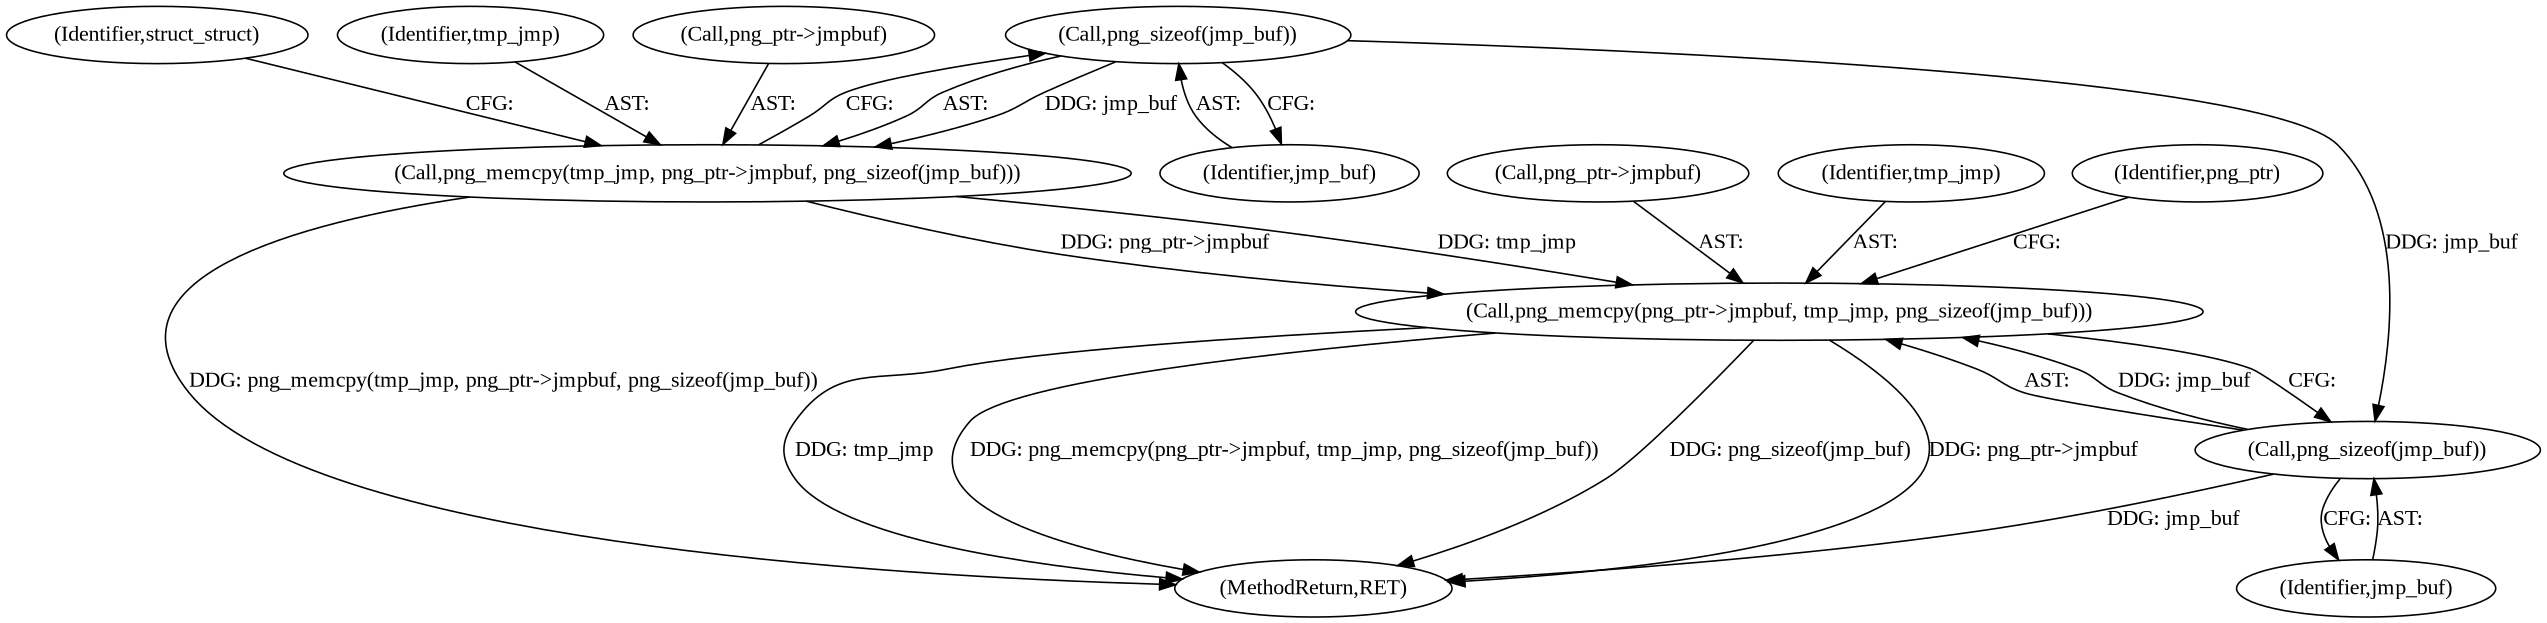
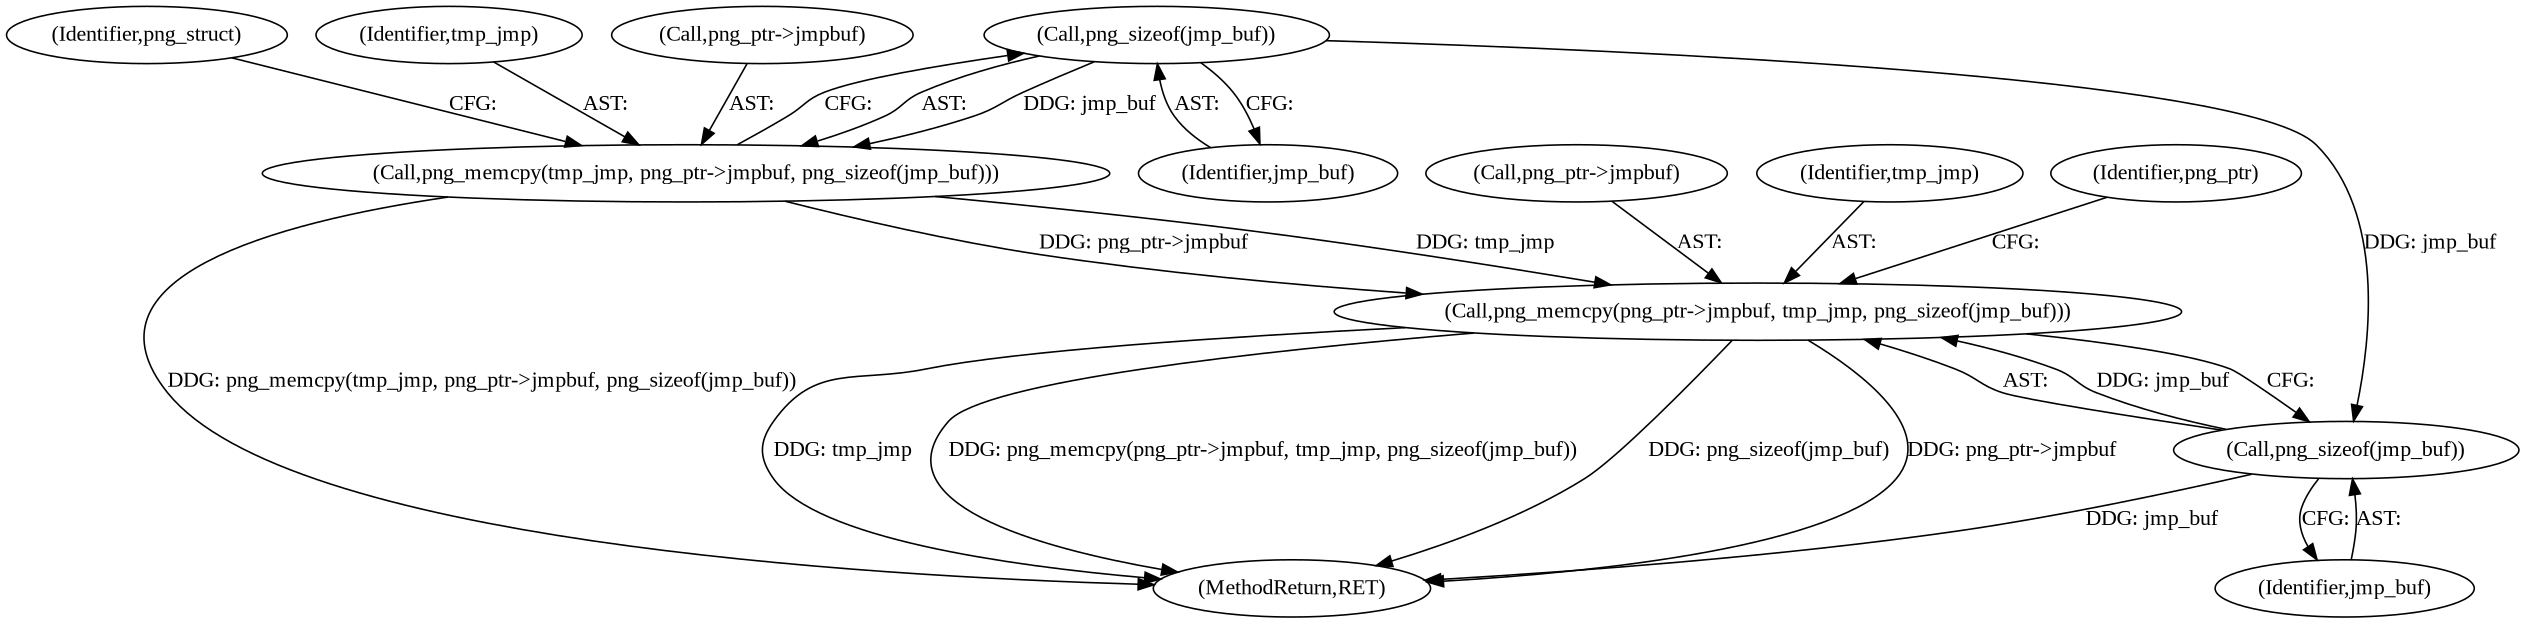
node "(Identifier,struct_struct)": label "(Identifier,struct_struct)" -> "(Identifier,png_struct)"
